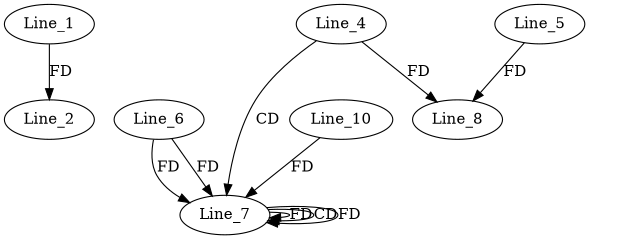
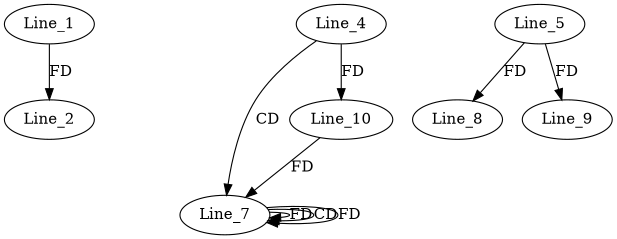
edge "Line_4" -> "Line_8": now "Line_4" -> "Line_10"
node "Line_6": removed
node "Line_9": added
